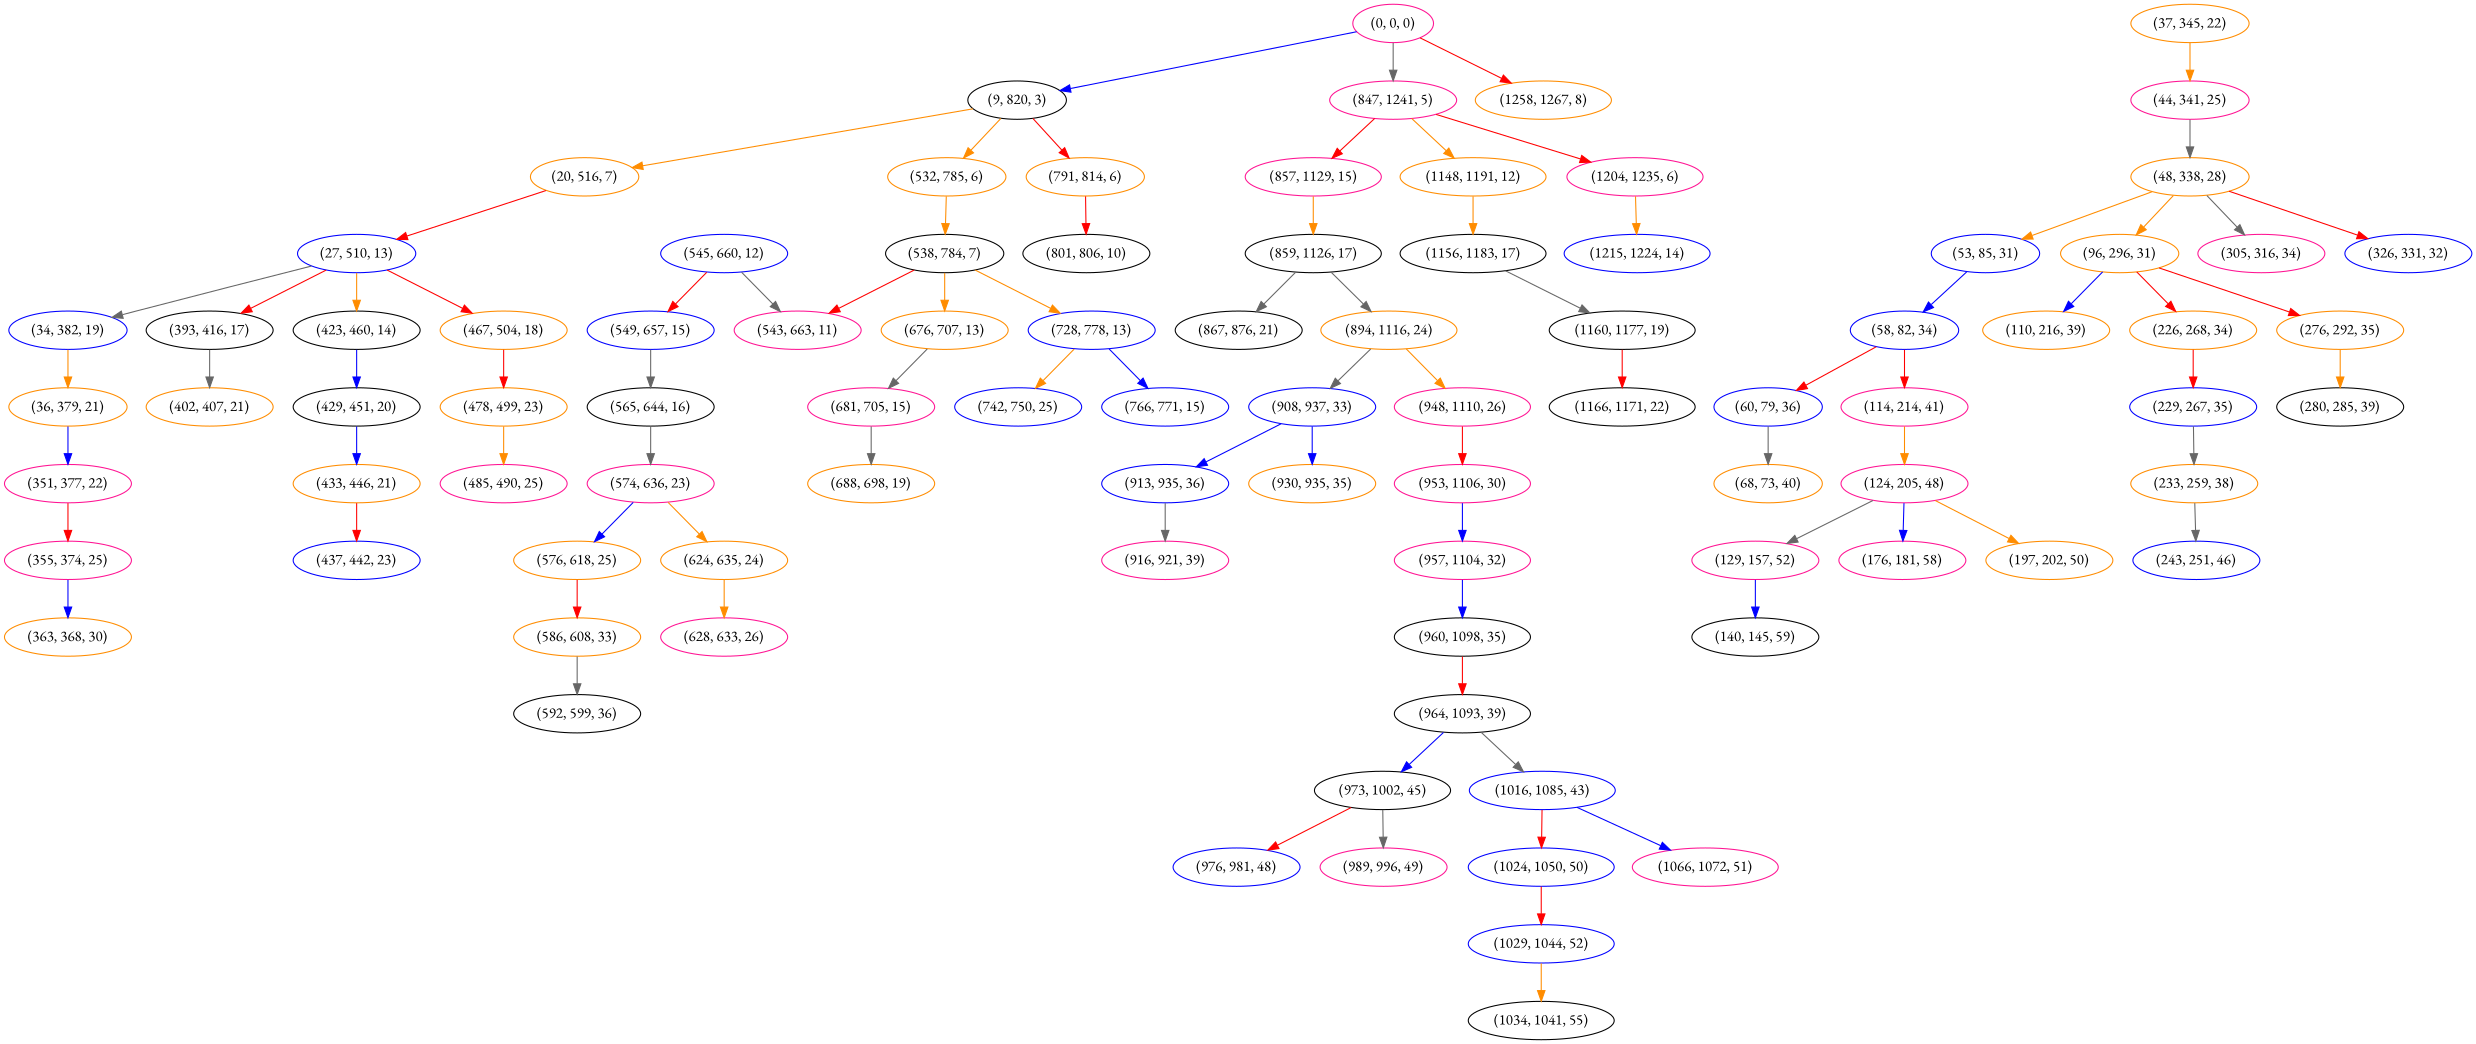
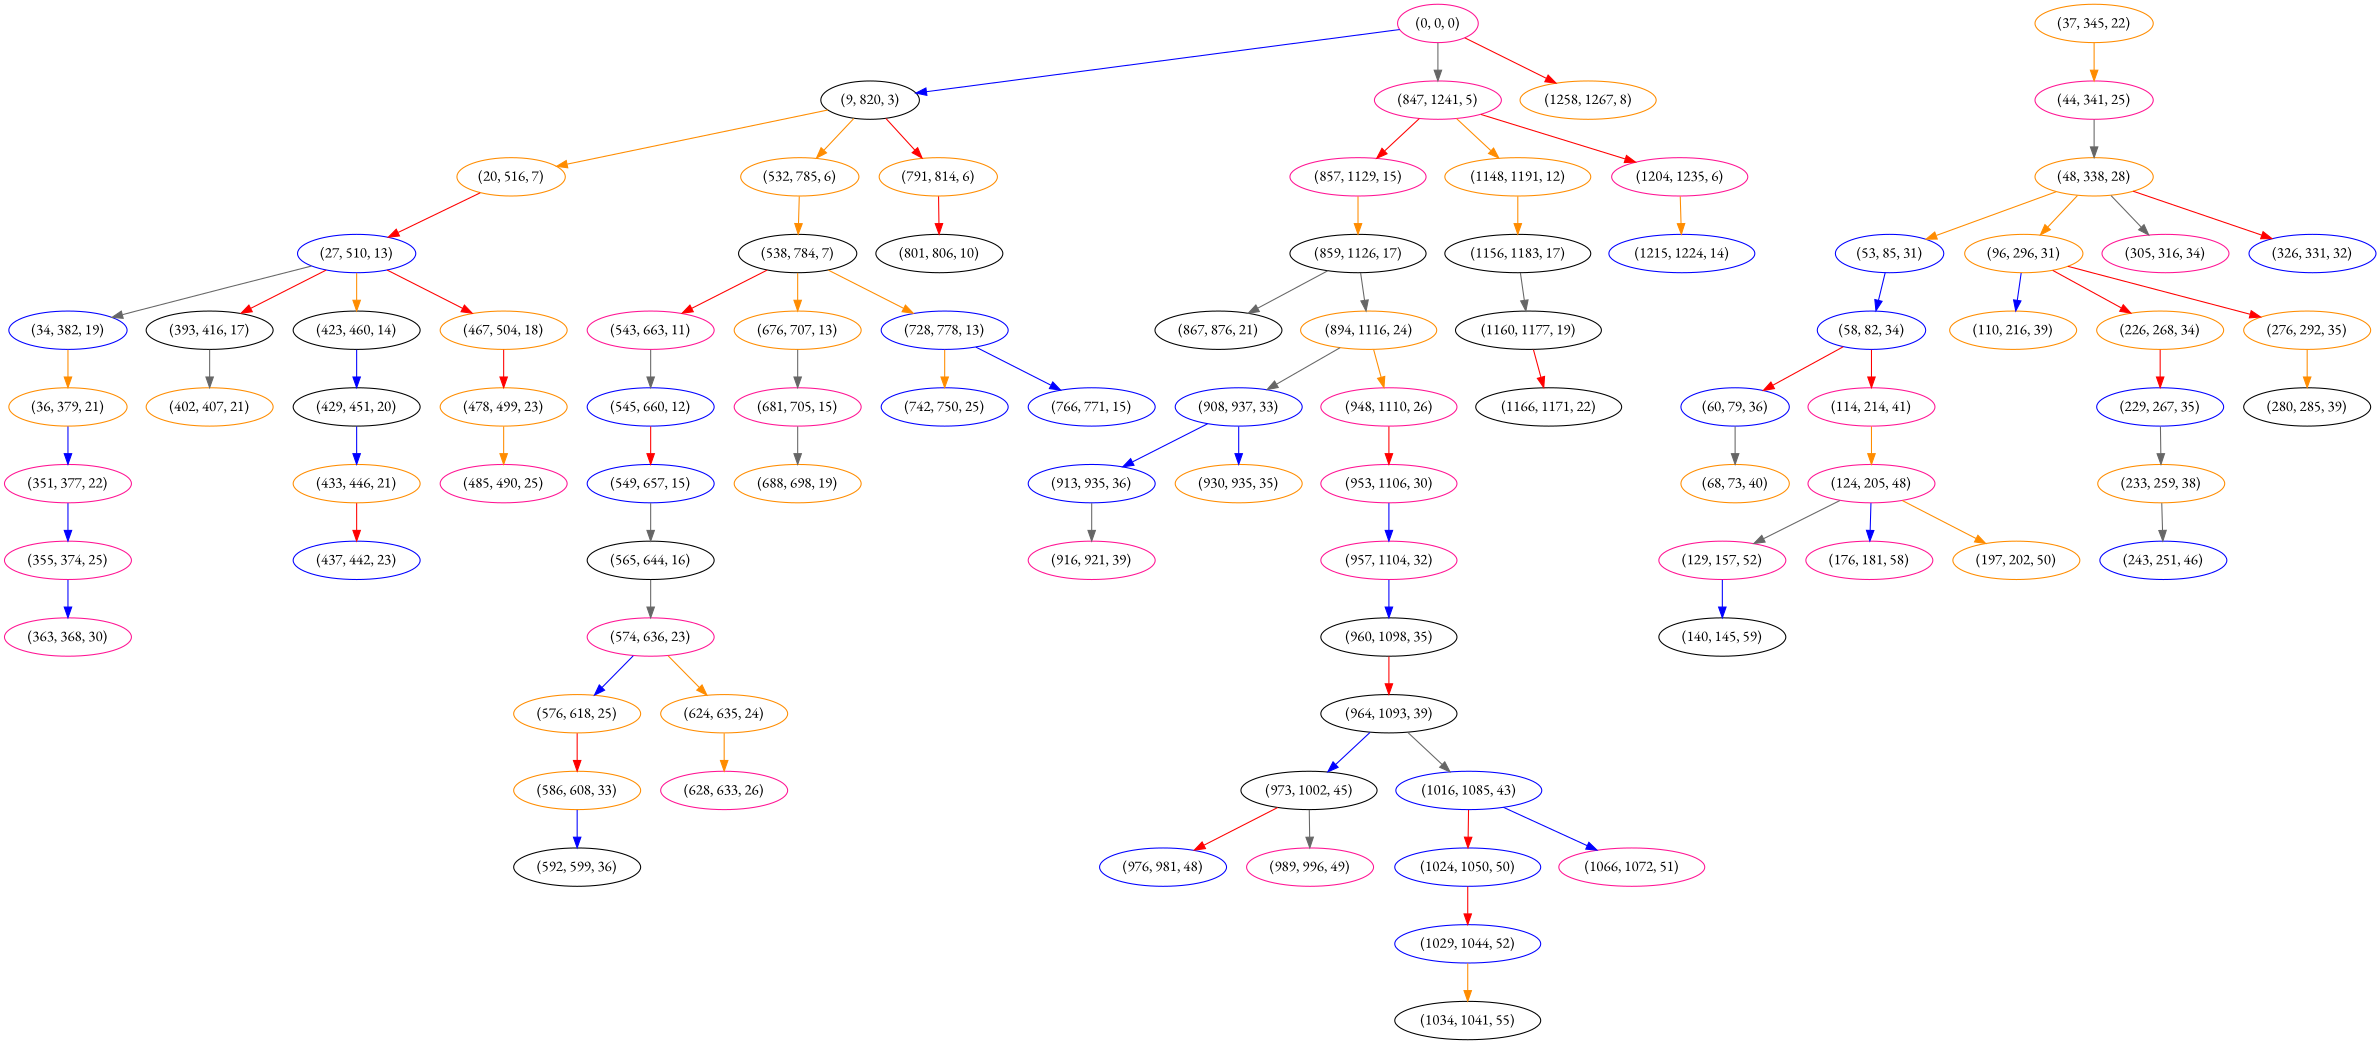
edge "(545, 660, 12)" -> "(543, 663, 11)": reversed
edge "(351, 377, 22)" -> "(355, 374, 25)": color red -> blue
node "(363, 368, 30)": color darkorange -> deeppink
edge "(586, 608, 33)" -> "(592, 599, 36)": color gray40 -> blue
